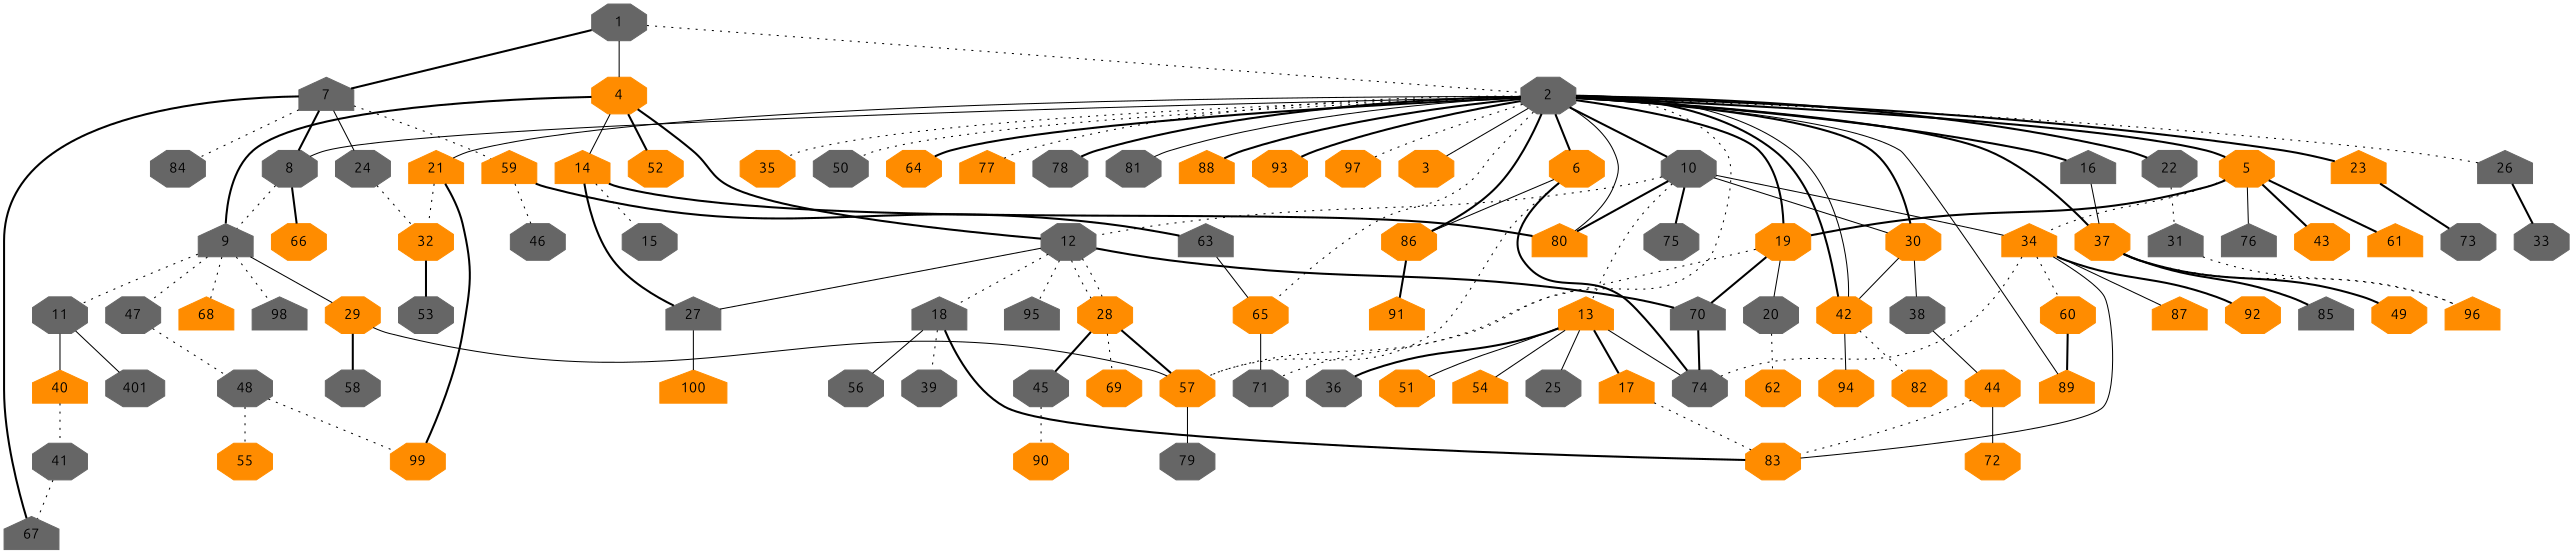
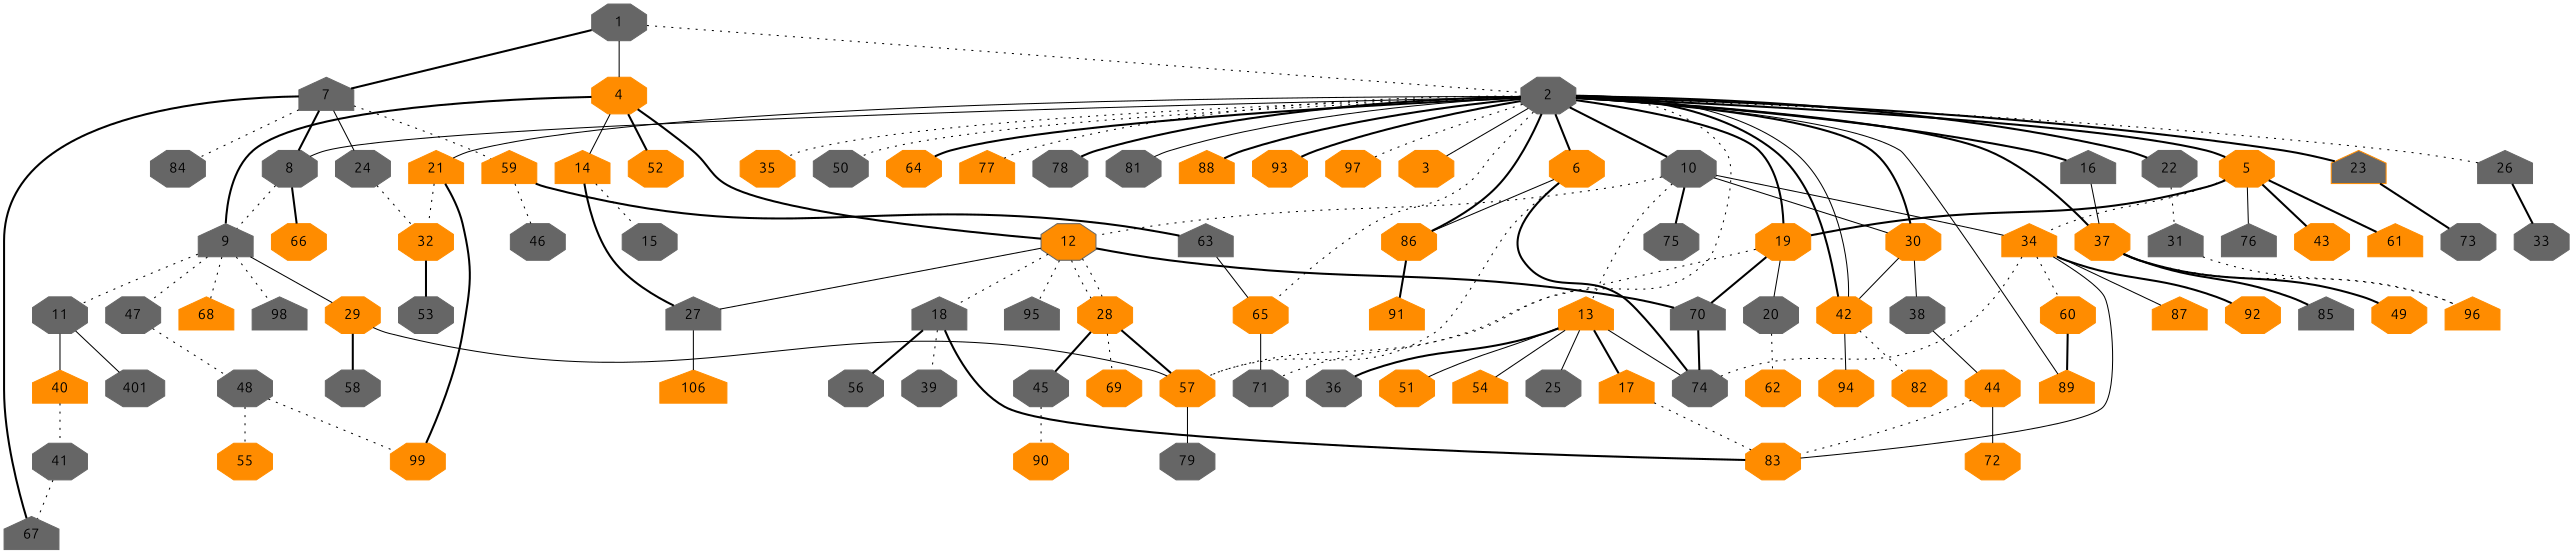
node "23": fillcolor darkorange -> gray40
node "12": fillcolor gray40 -> darkorange
node "80": removed
edge "18" -- "56": style solid -> bold
node "100": label "100" -> "106"
